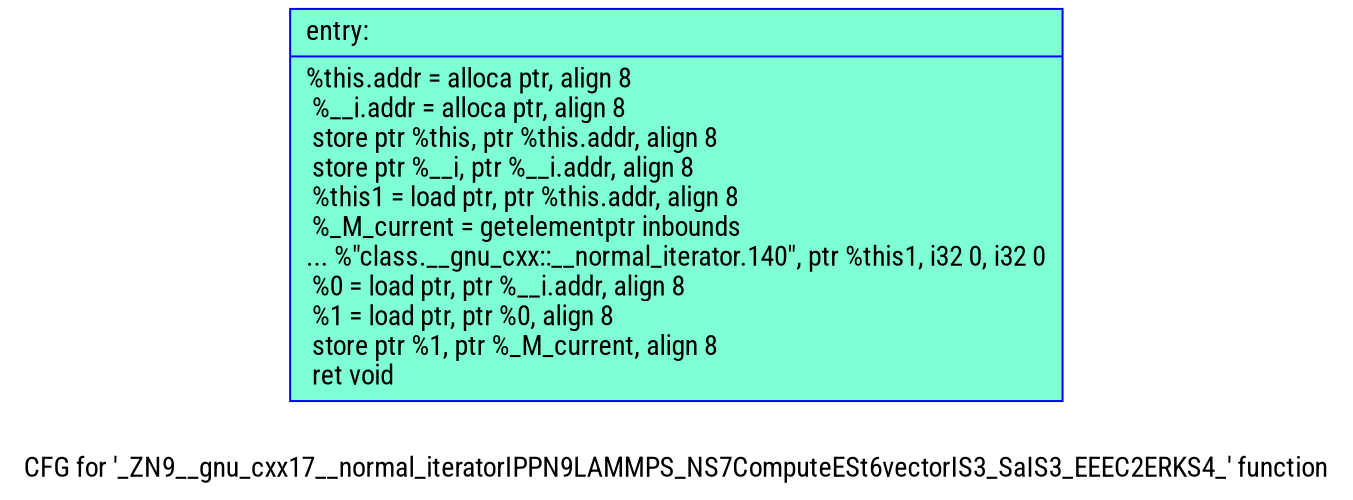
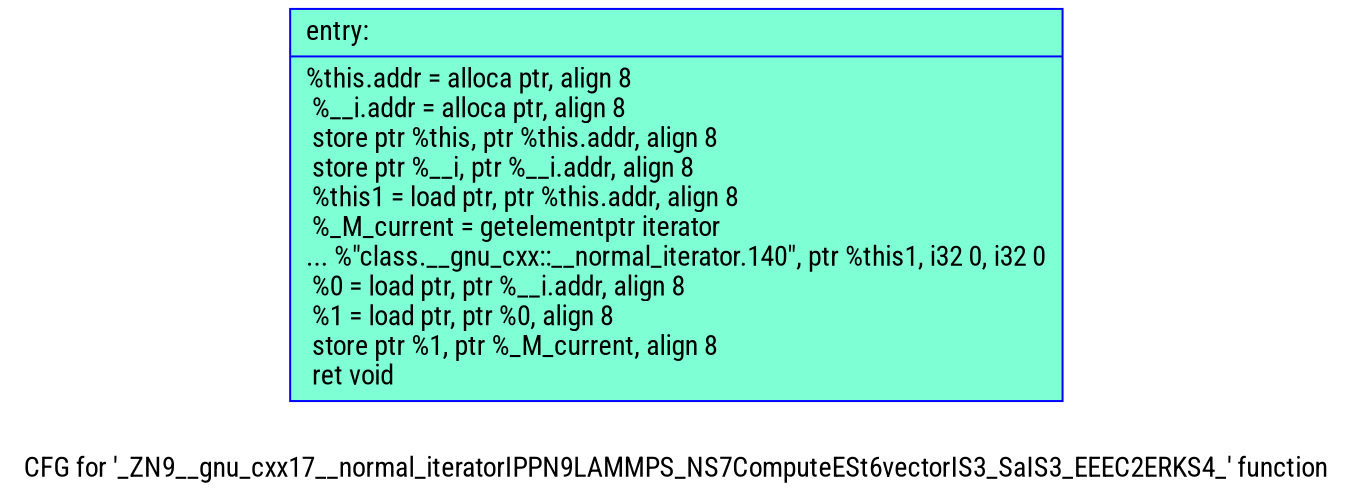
node "entry:": text "%_M_current = getelementptr inbounds" -> "%_M_current = getelementptr iterator"
